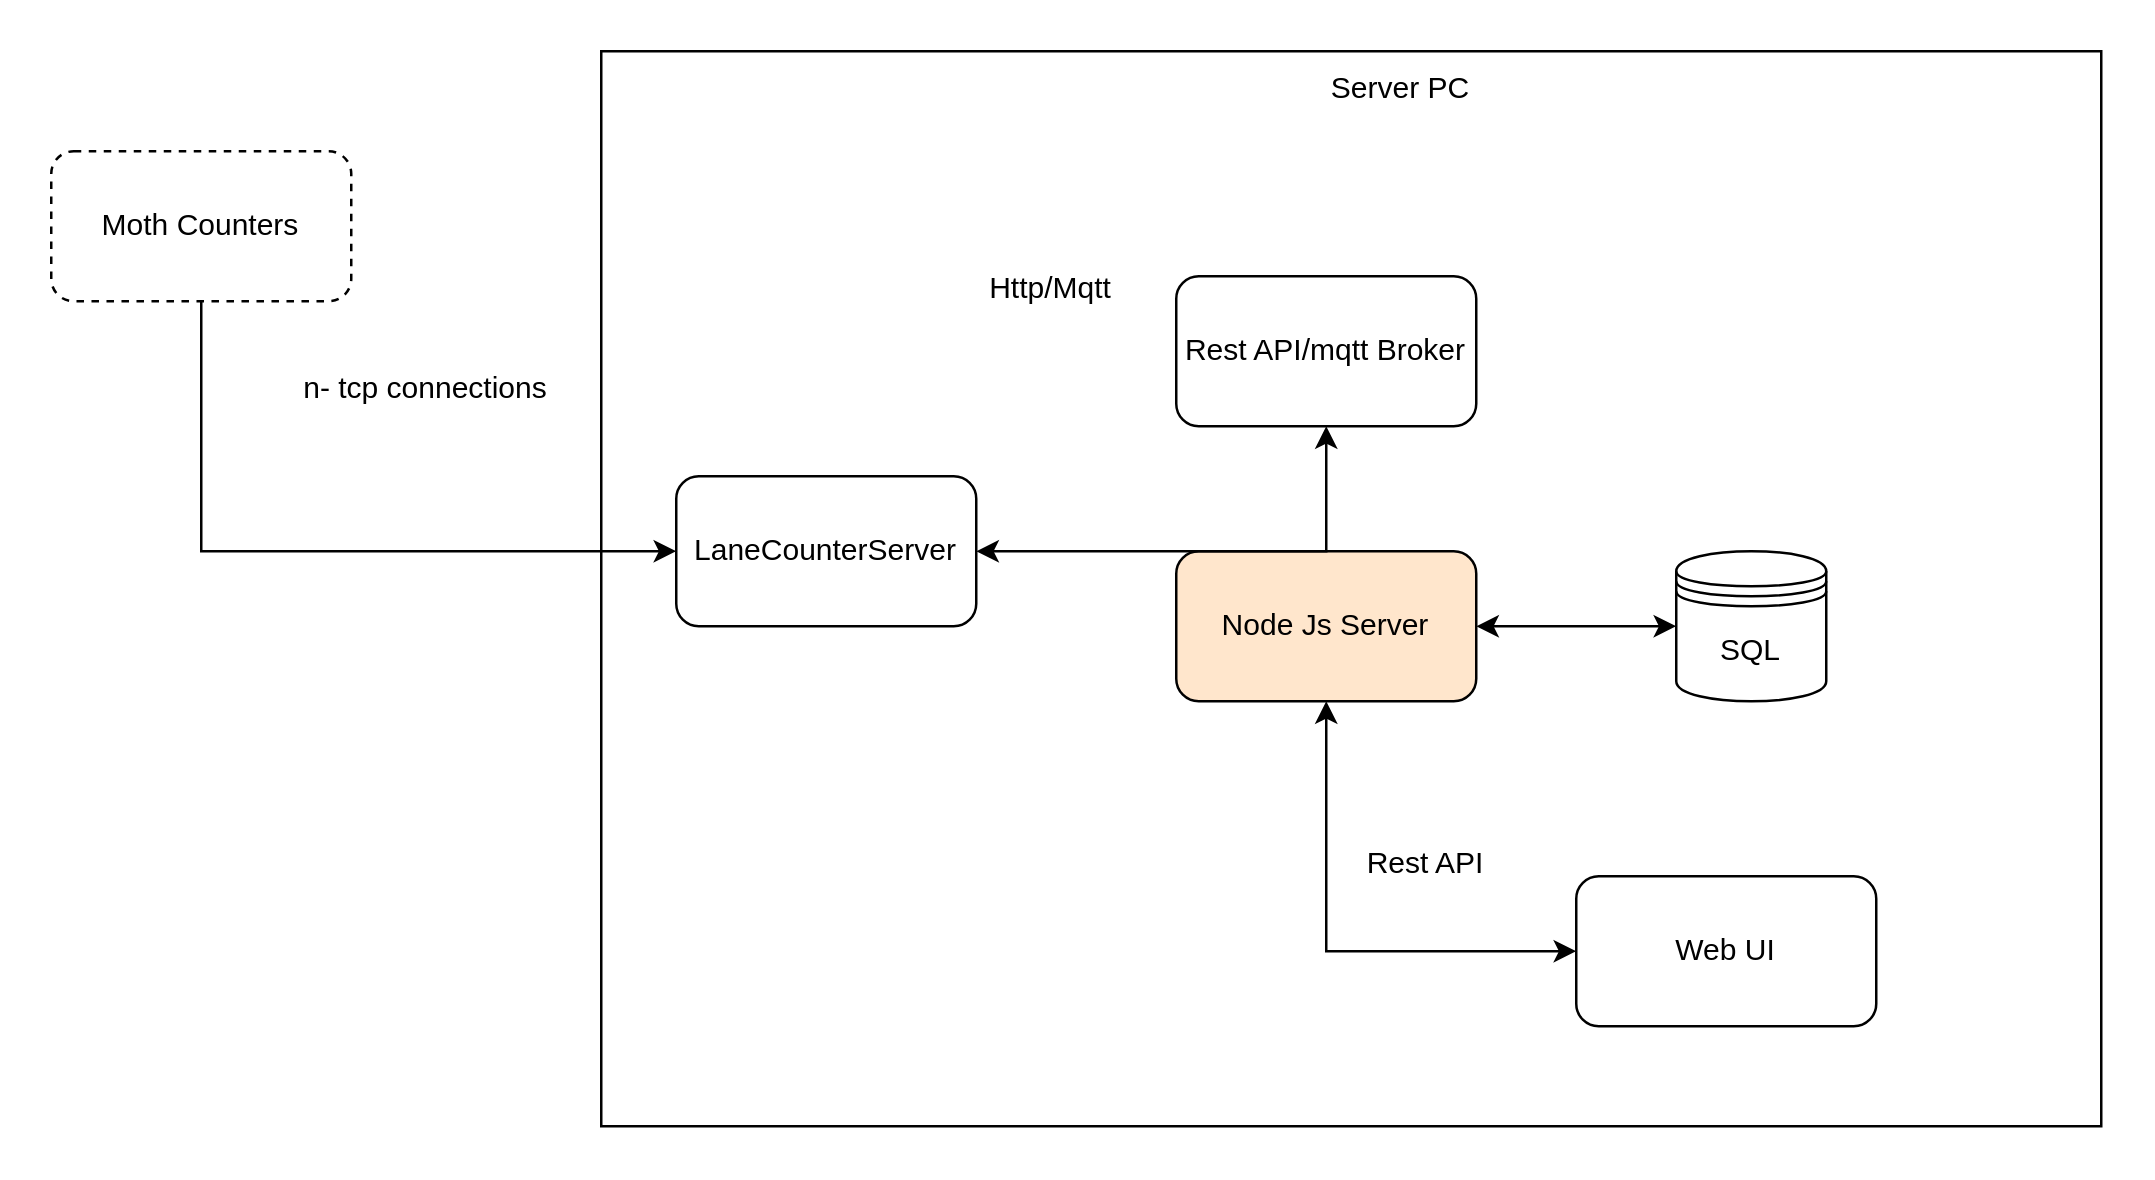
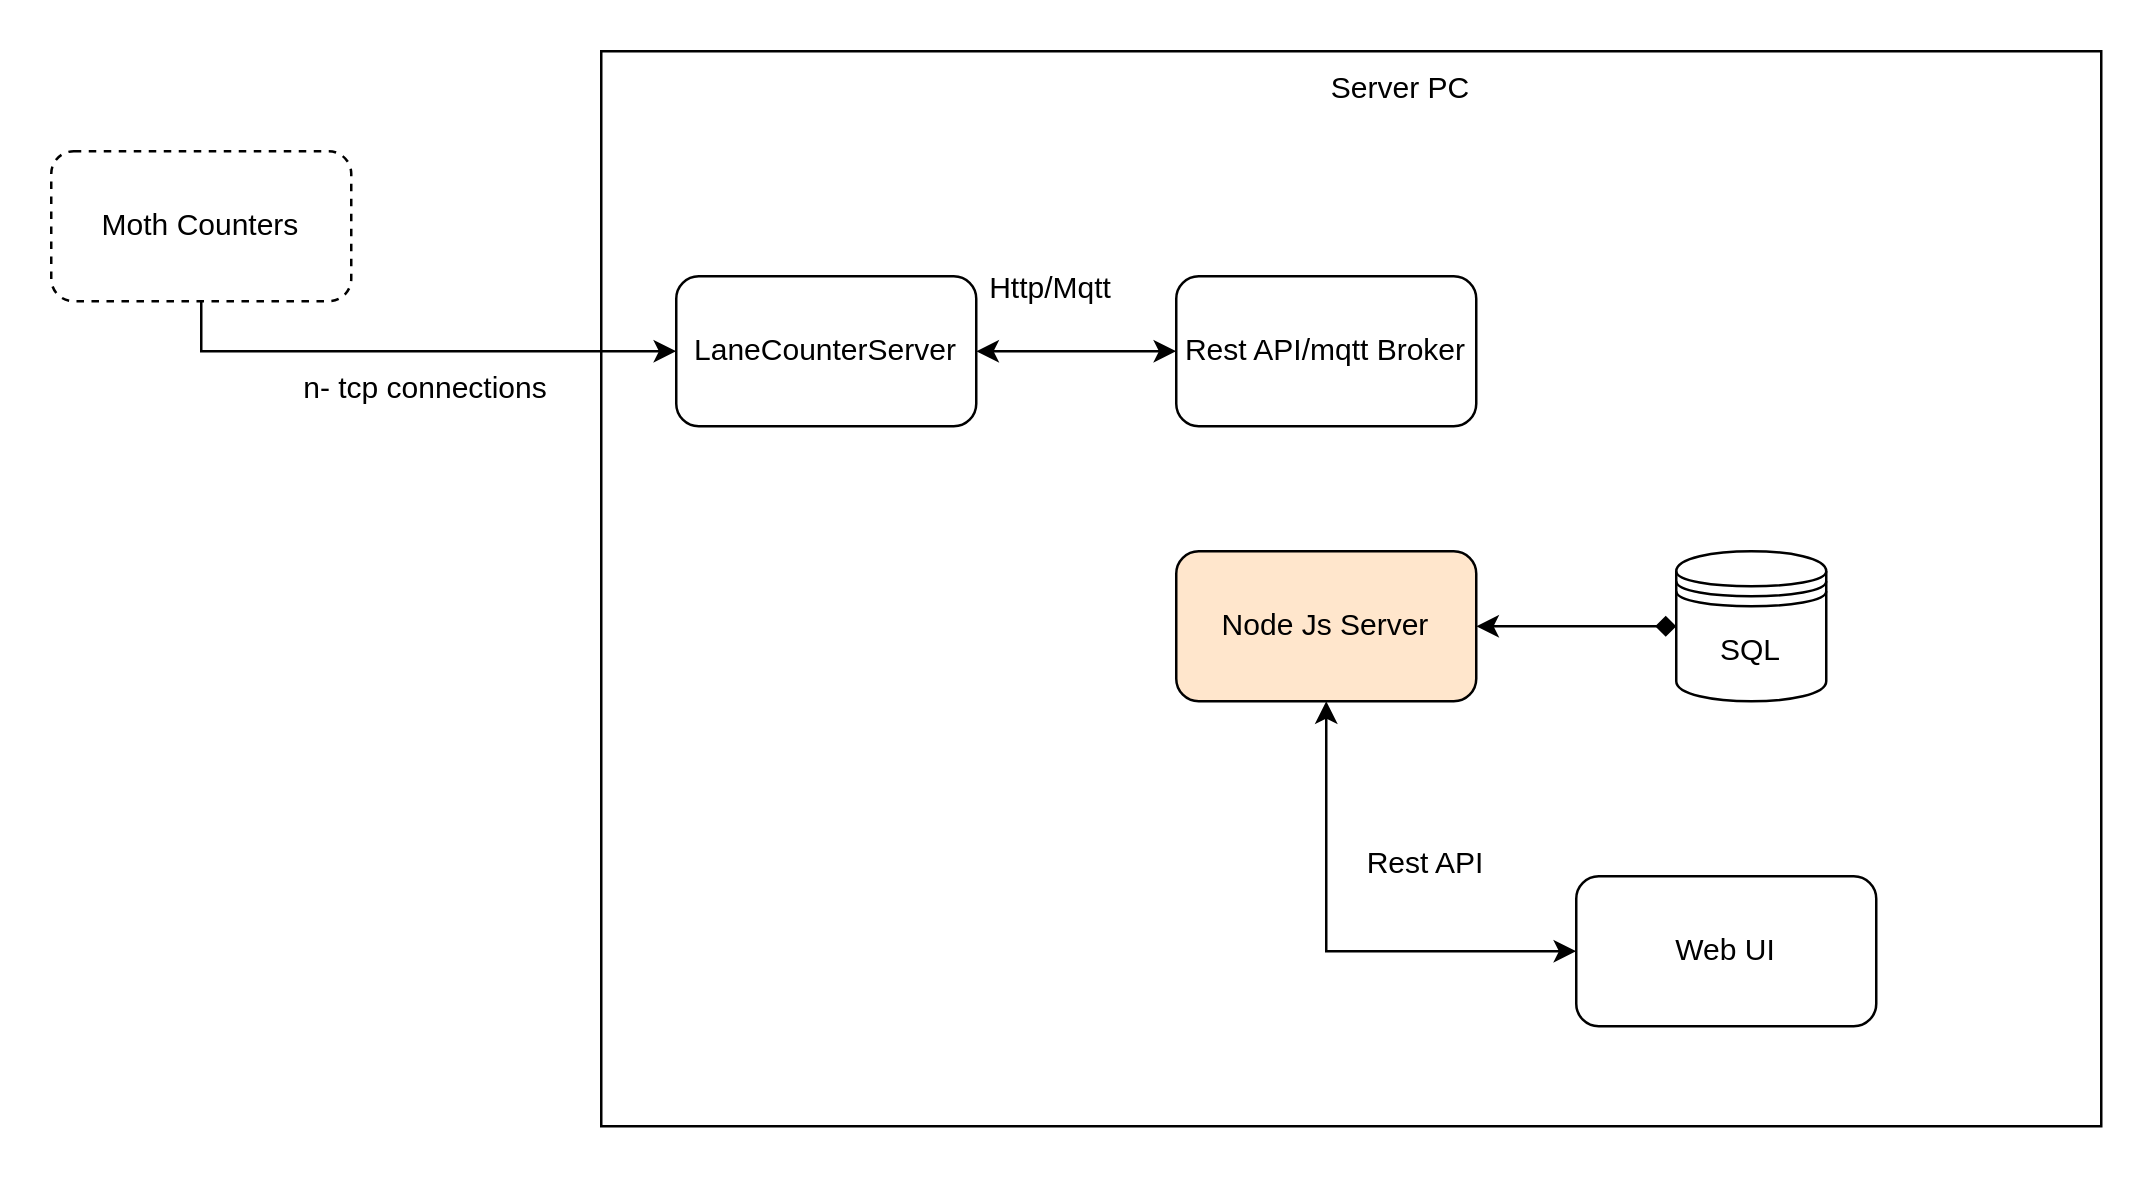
node "LaneCounterServer": moved (826, 551) -> (826, 351)
edge "Node Js Server" -- "SQL": arrowhead classic -> diamond
